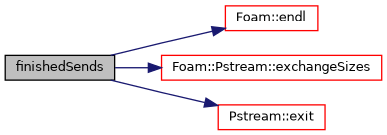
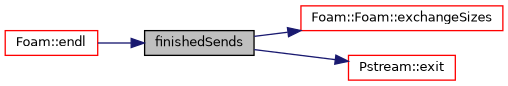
edge "finishedSends" -> "Foam::endl": reversed
node "Foam::Pstream::exchangeSizes": label "Foam::Pstream::exchangeSizes" -> "Foam::Foam::exchangeSizes"
